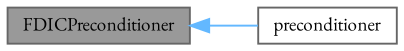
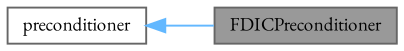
edge "preconditioner" -> "FDICPreconditioner": reversed
